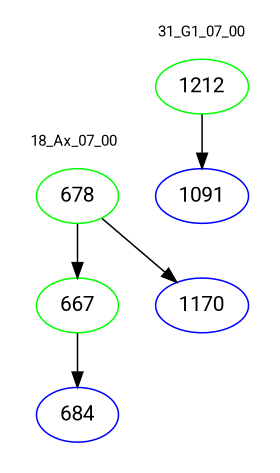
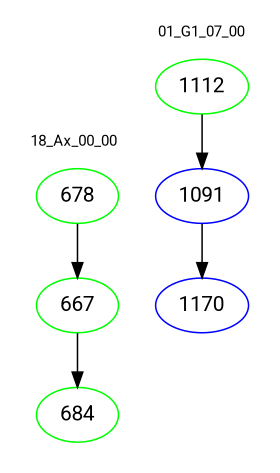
cluster "31_G1_07_00": label "31_G1_07_00" -> "01_G1_07_00"
node "1212": label "1212" -> "1112"
cluster "18_Ax_07_00": label "18_Ax_07_00" -> "18_Ax_00_00"
edge "678" -> "1170": now "1091" -> "1170"
node "684": color blue -> green
